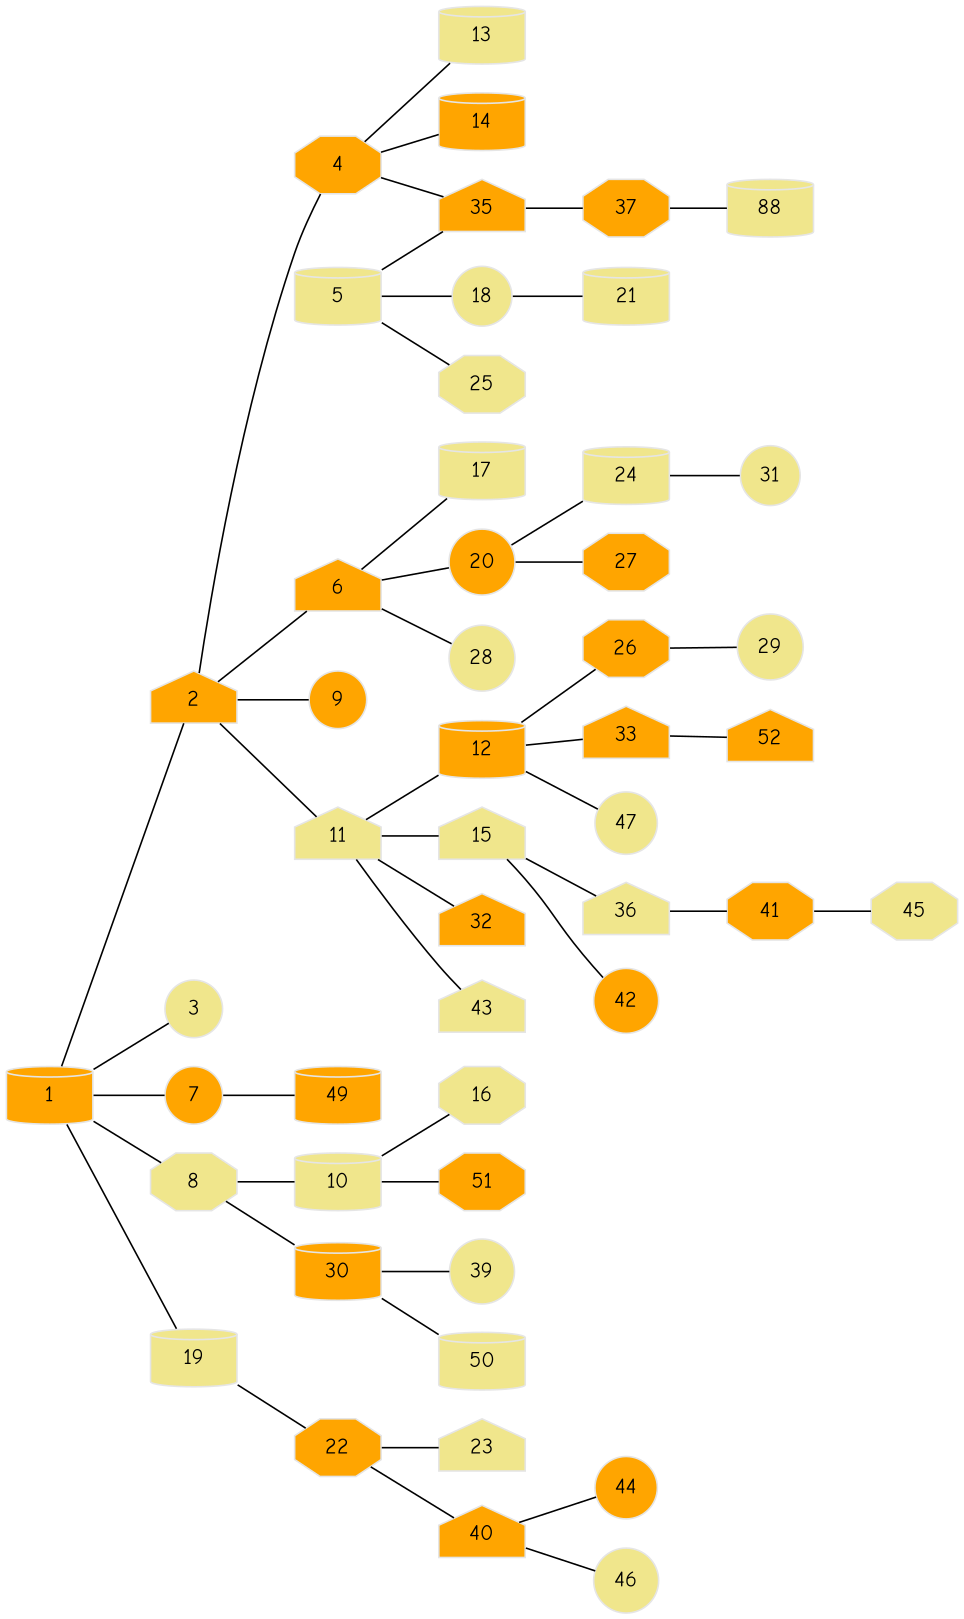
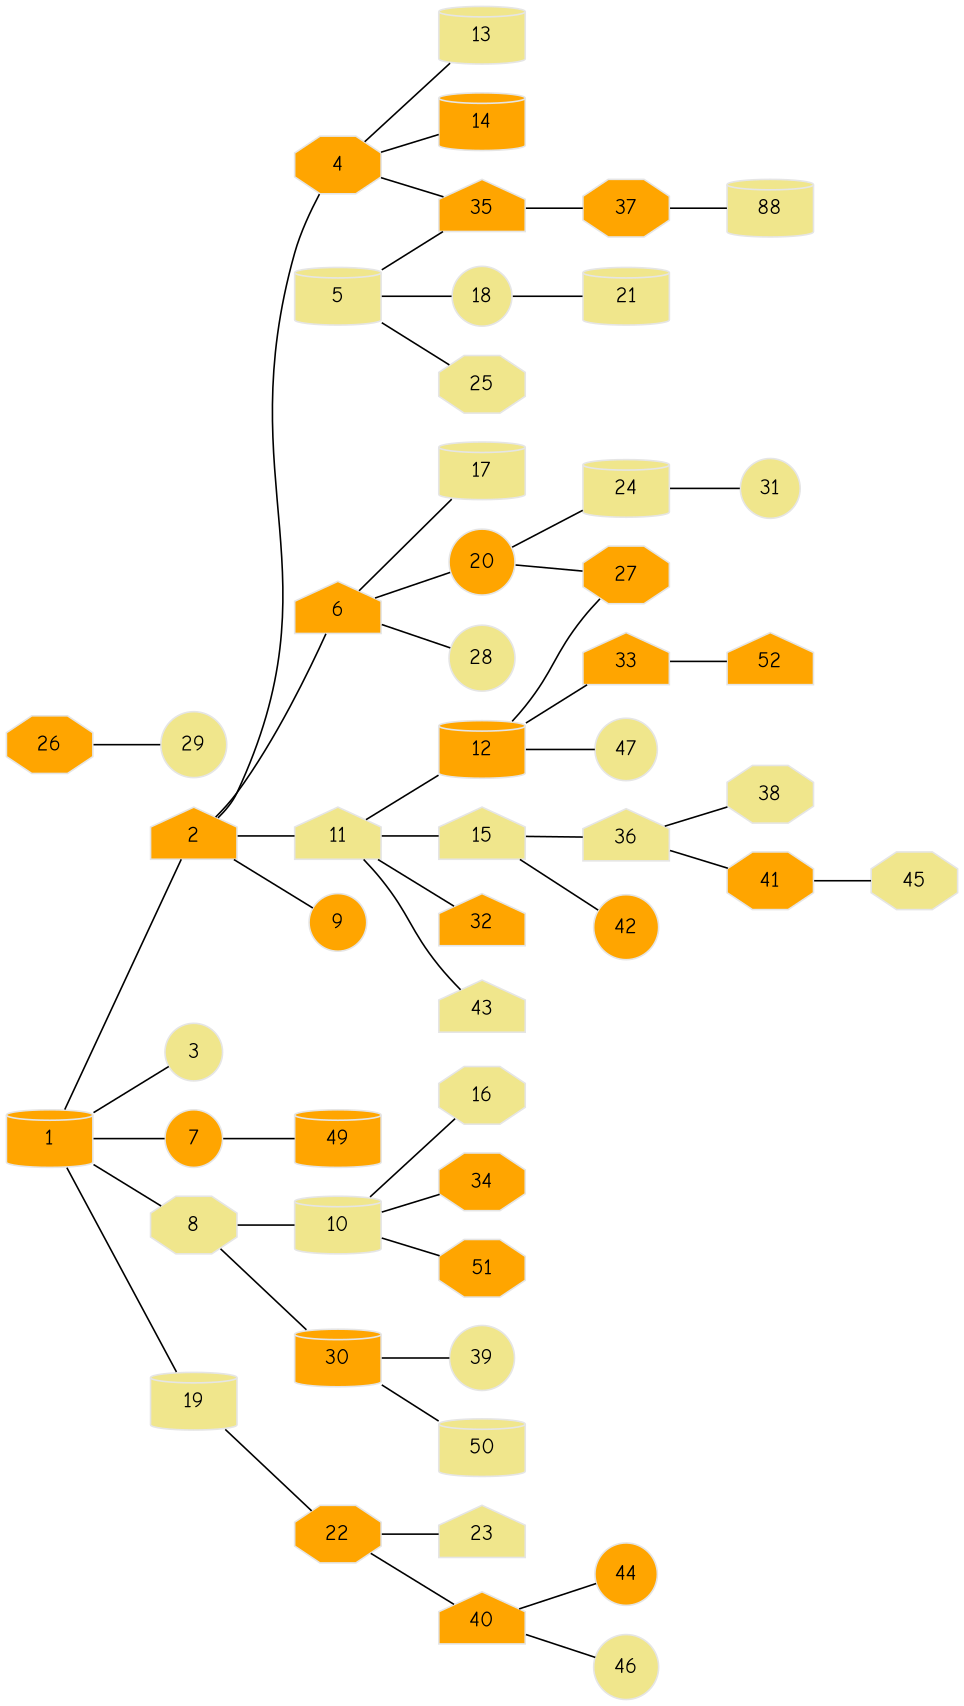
edge "26" -- "12": now "27" -- "12"
node "38": added
node "34": added
